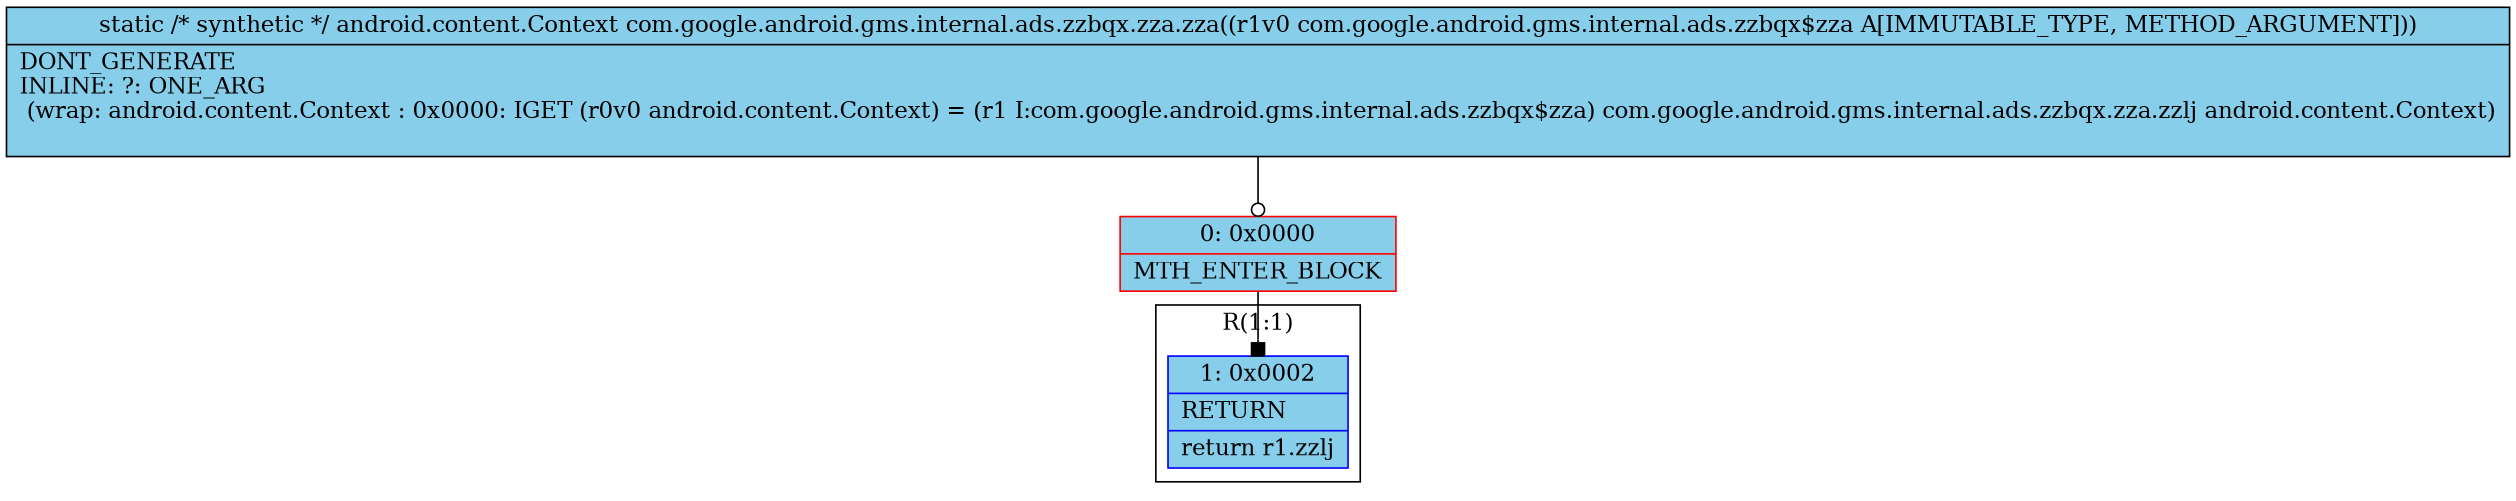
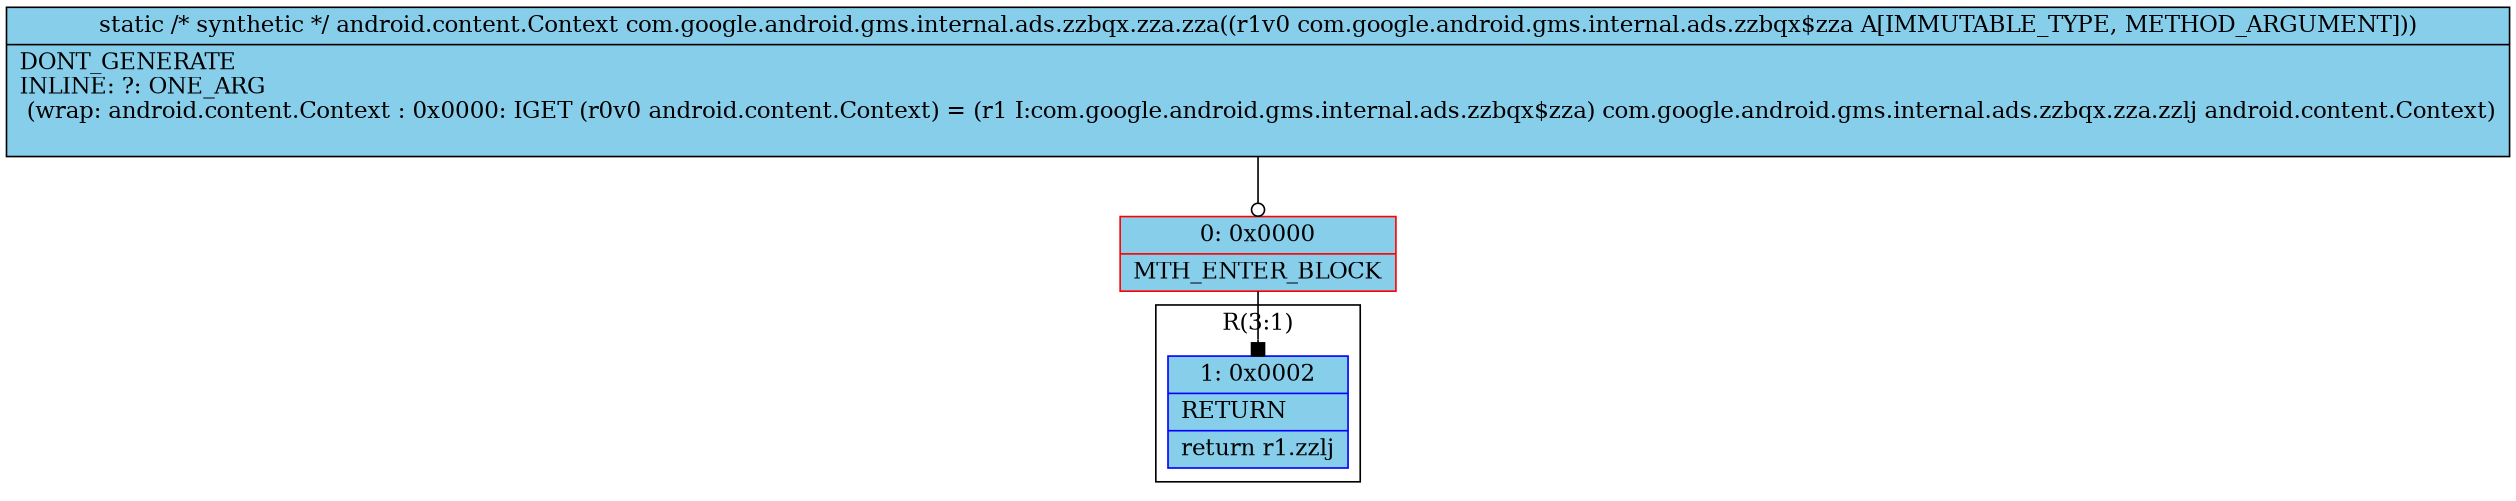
cluster "R(1:1)": label "R(1:1)" -> "R(3:1)"
